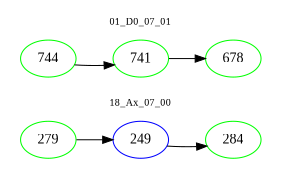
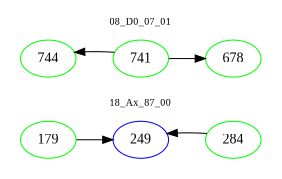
cluster "01_D0_07_01": label "01_D0_07_01" -> "08_D0_07_01"
edge "744" -> "741": reversed
cluster "18_Ax_07_00": label "18_Ax_07_00" -> "18_Ax_87_00"
node "279": label "279" -> "179"
edge "249" -> "284": reversed
